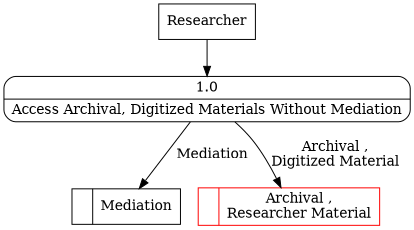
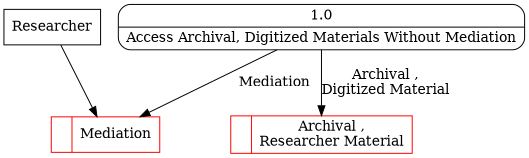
edge "Researcher" -> "1.0": now "Researcher" -> "Mediation"
node "Mediation": color black -> red
